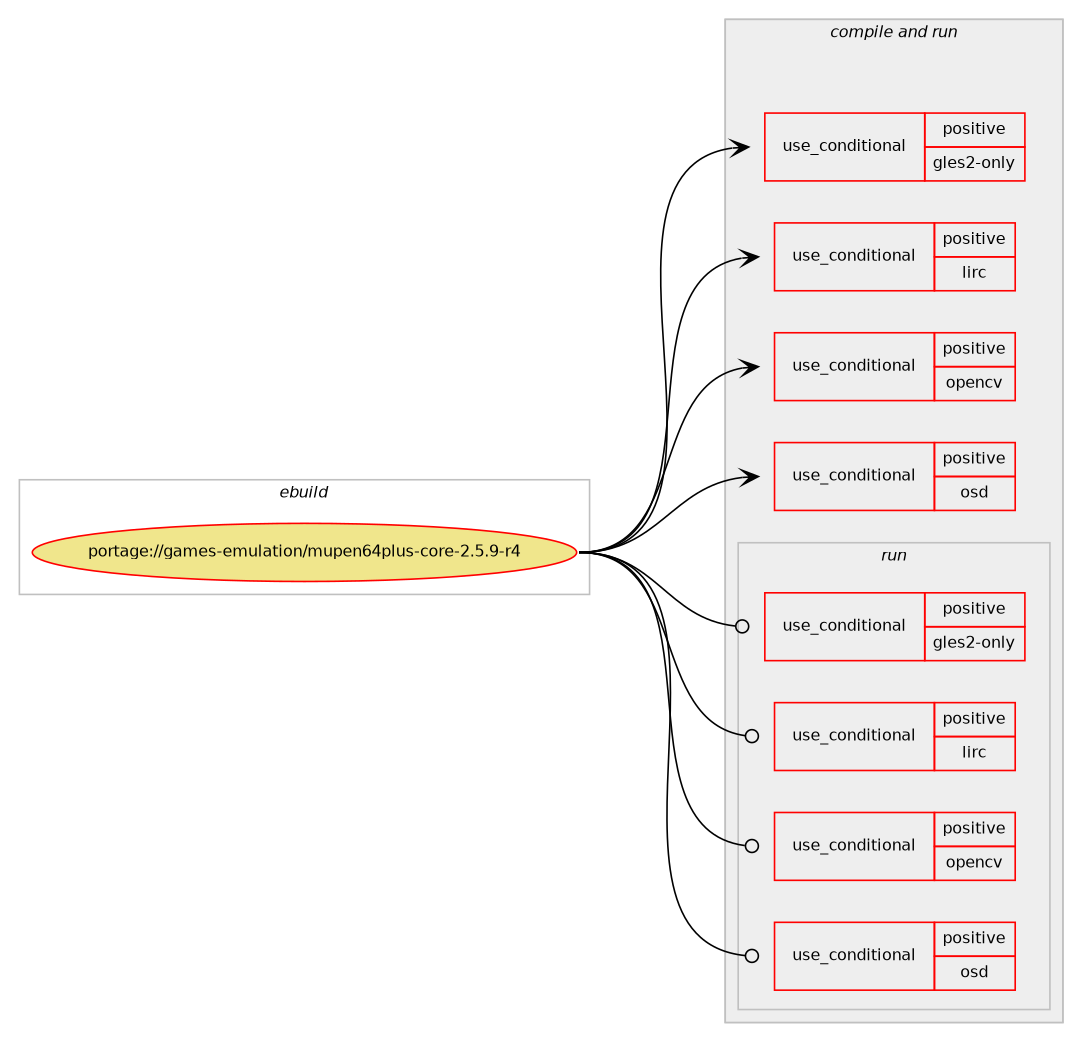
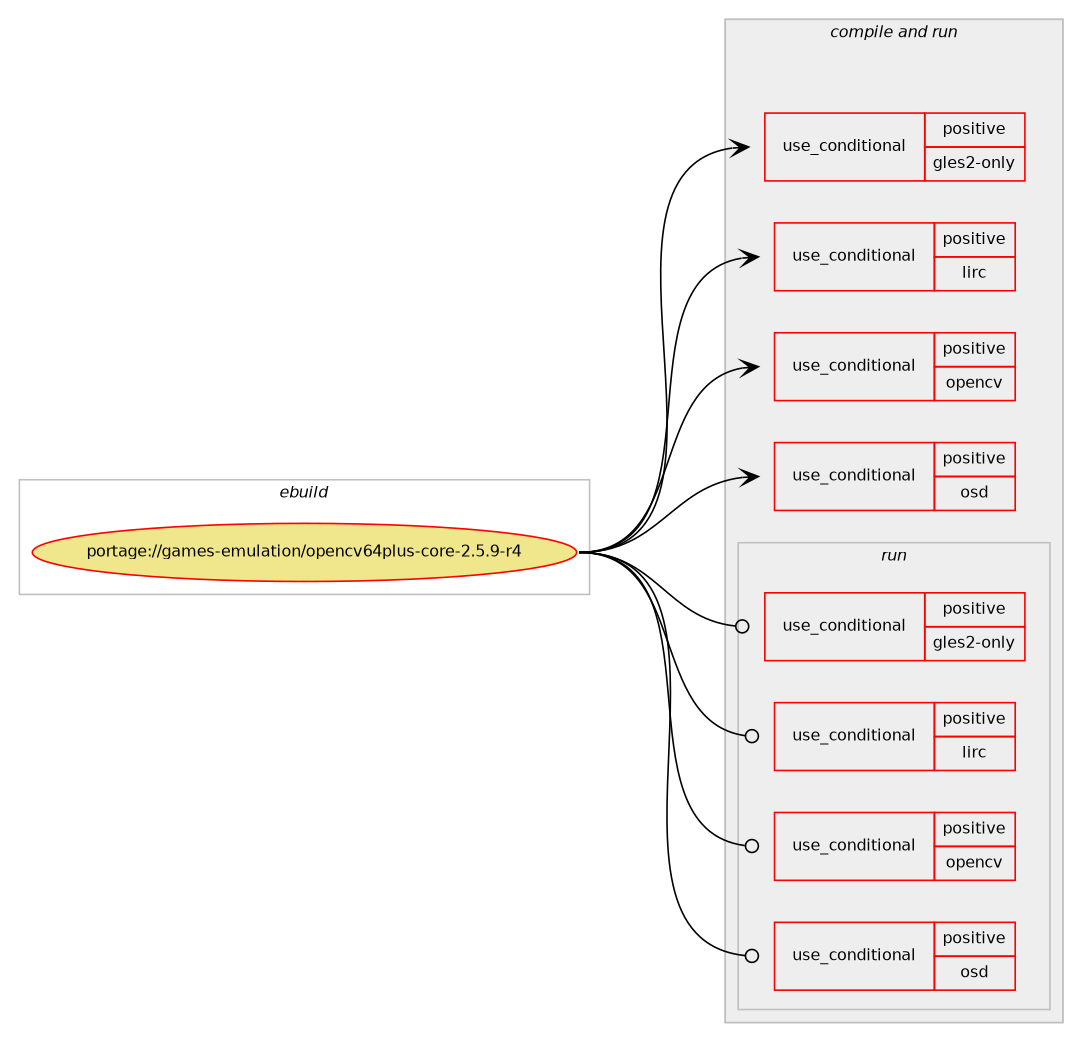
node "portage://games-emulation/mupen64plus-core-2.5.9-r4": label "portage://games-emulation/mupen64plus-core-2.5.9-r4" -> "portage://games-emulation/opencv64plus-core-2.5.9-r4"
